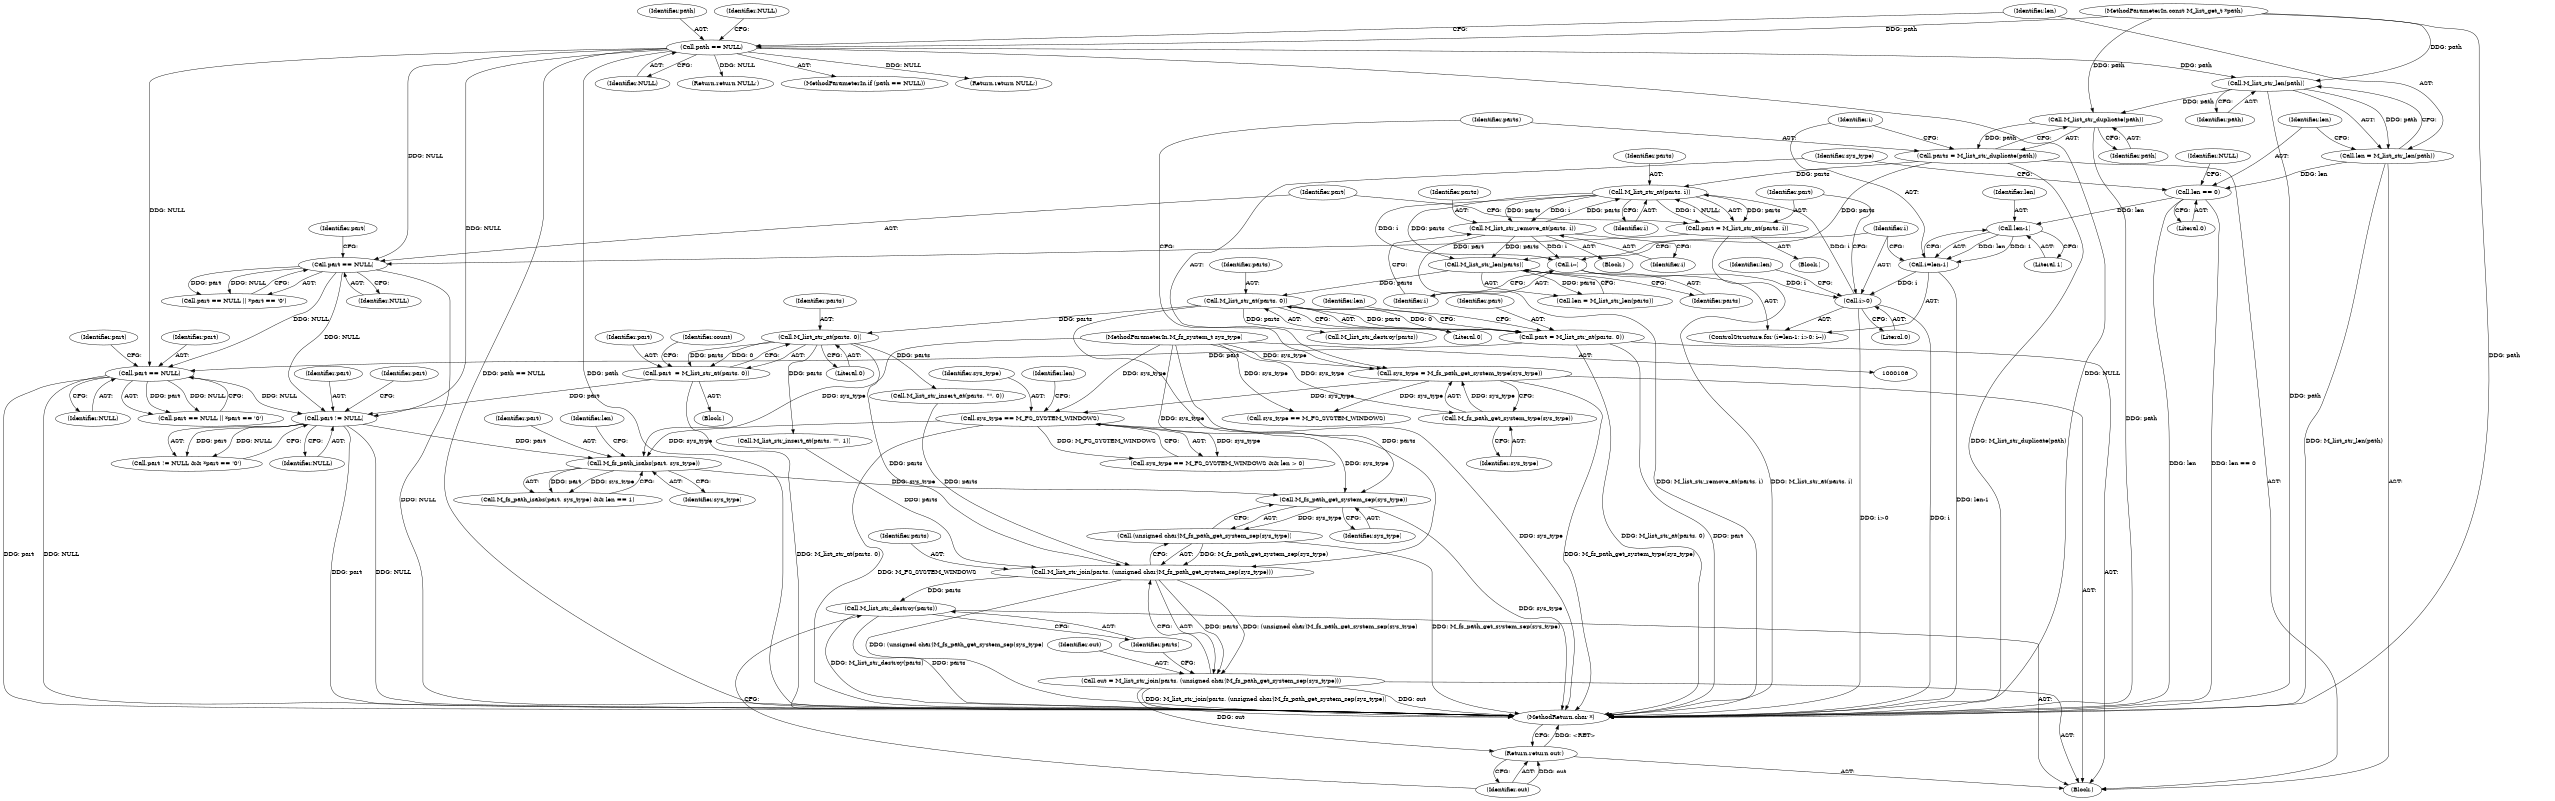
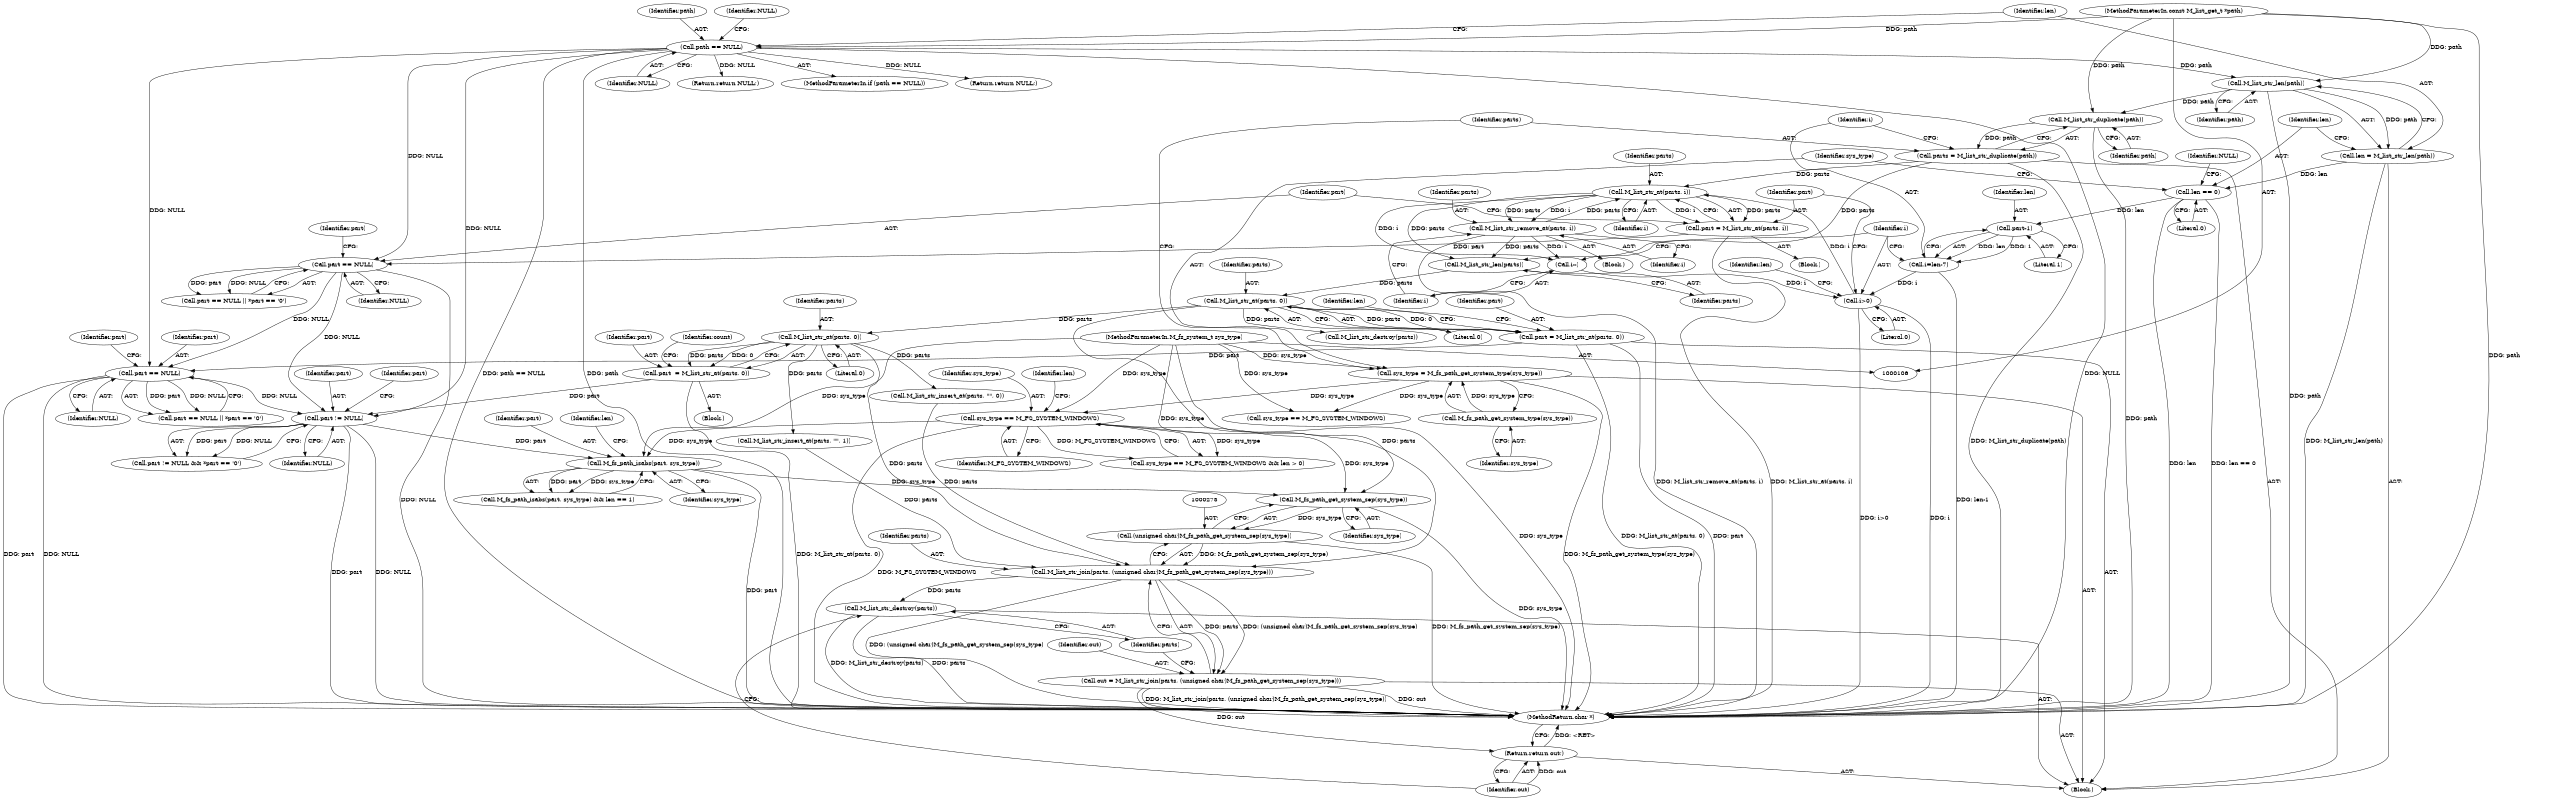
edge "(Call,part = M_list_str_at(parts, i))" -> "(Call,M_list_str_at(parts, i))": label "NULL: " -> "CFG: "
node "(Call,len-1)": label "(Call,len-1)" -> "(Call,part-1)"
node "(Call,i=len-1)": label "(Call,i=len-1)" -> "(Call,i=len-7)"
edge "(MethodParameterIn,const M_list_get_t *path)" -> "1000106": added, label "AST:"
node "(Call,len = M_list_str_len(parts))": removed
node "(ControlStructure,for (i=len-1; i>0; i--))": removed
edge "(MethodParameterIn,M_fs_system_t sys_type)" -> "(Call,M_fs_path_get_system_type(sys_type))": removed, label "DDG: sys_type"
node "(Identifier,M_FS_SYSTEM_WINDOWS)": added
node "1000273": added
edge "(Call,M_fs_path_isabs(part, sys_type))" -> "(MethodReturn,char *)": added, label "DDG: part"
